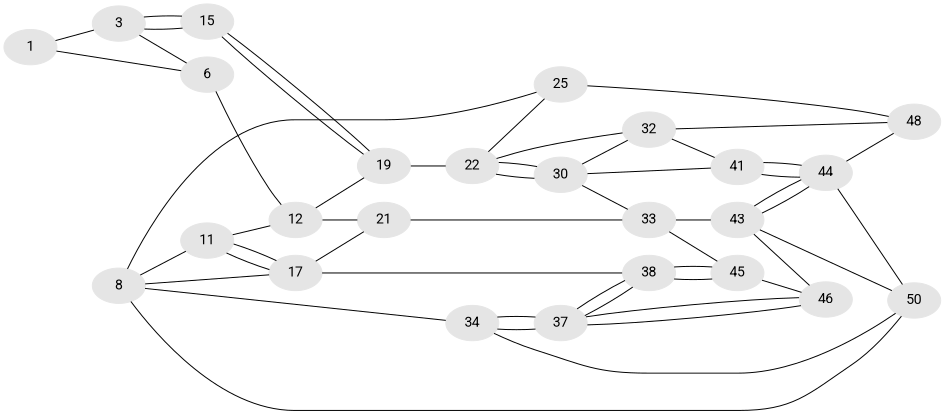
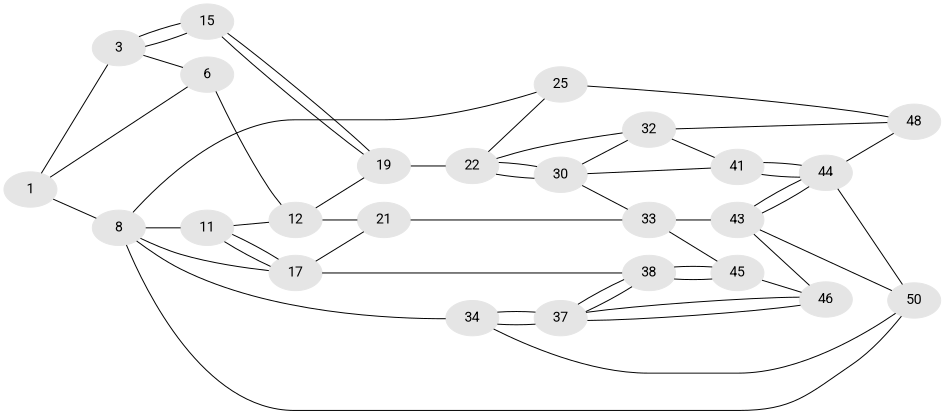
edge "1" -- "8": added
